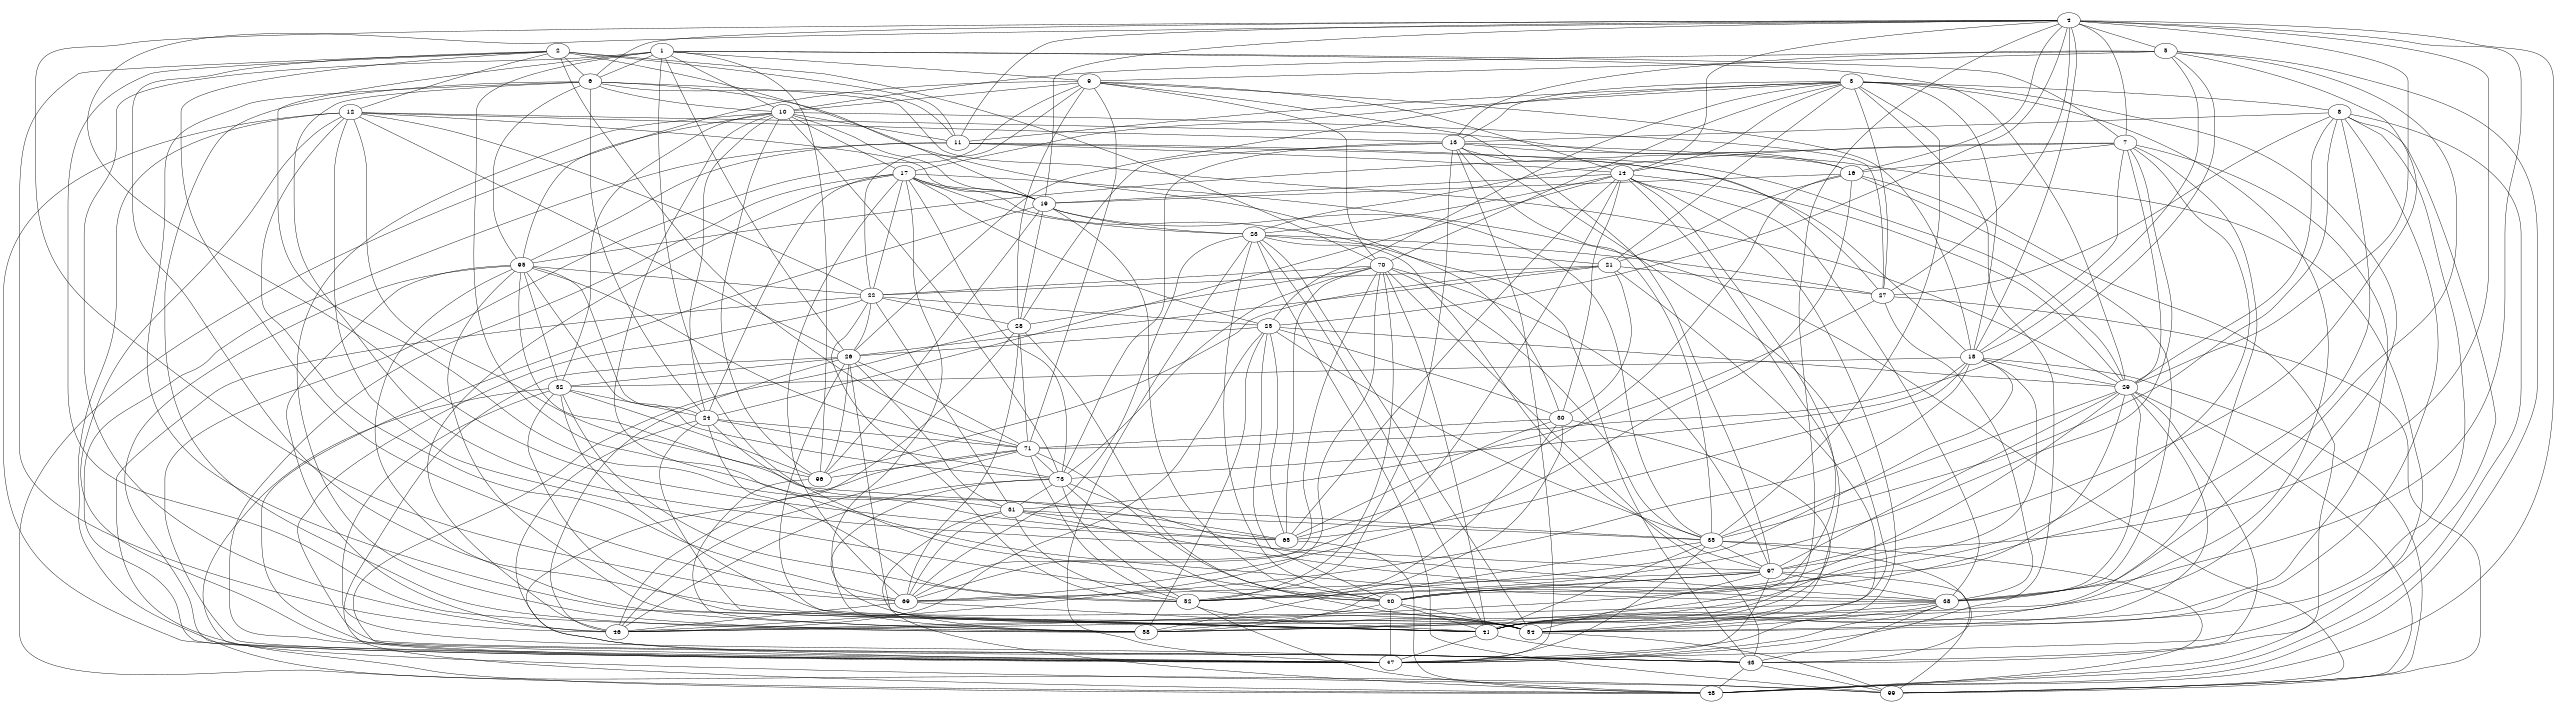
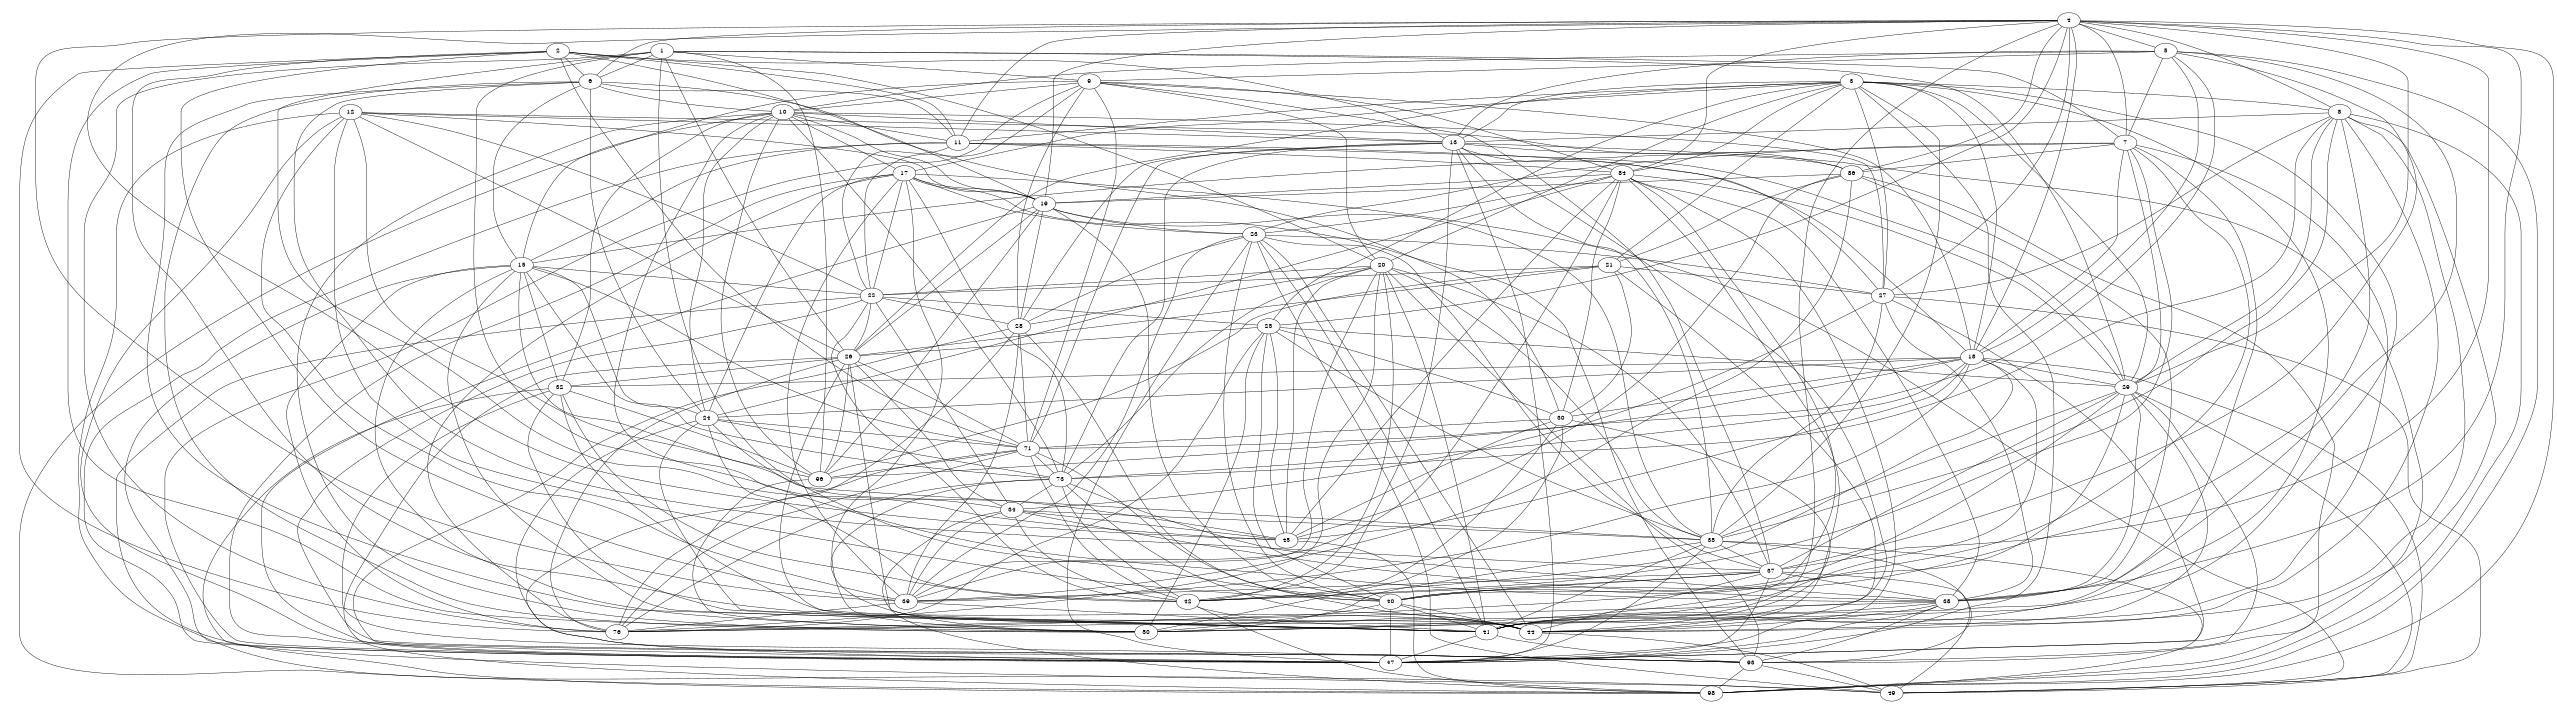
edge "4" -- "8": added
edge "2" -- "12": now "2" -- "13"
edge "1" -- "10": now "13" -- "10"
edge "5" -- "7": added
edge "13" -- "71": added
node "14": label "14" -> "84"
node "16": label "16" -> "86"
edge "11" -- "22": added
edge "6" -- "29": now "3" -- "29"
edge "23" -- "21": now "23" -- "28"
node "95": label "95" -> "15"
node "70": label "70" -> "20"
edge "17" -- "25": removed
edge "19" -- "26": added
edge "18" -- "30": added
edge "32" -- "24": now "18" -- "24"
edge "8" -- "73": added
edge "18" -- "96": added
edge "27" -- "35": added
node "31": label "31" -> "34"
node "65": label "65" -> "45"
node "97": label "97" -> "37"
node "69": label "69" -> "39"
node "52": label "52" -> "42"
edge "12" -- "47": now "27" -- "47"
node "46": label "46" -> "76"
node "58": label "58" -> "50"
node "54": label "54" -> "44"
node "43": label "43" -> "93"
node "48": label "48" -> "98"
node "99": label "99" -> "49"
